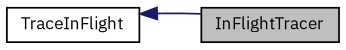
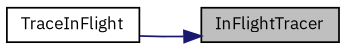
edge "InFlightTracer" -> "TraceInFlight": reversed
